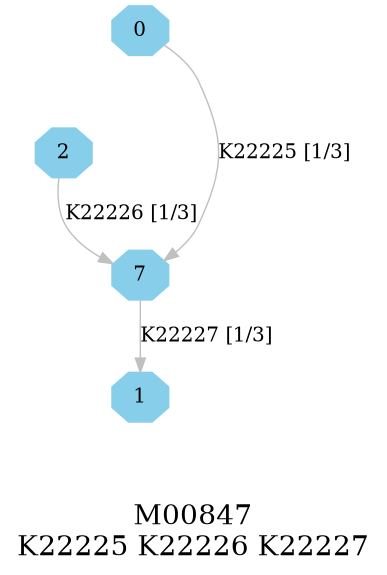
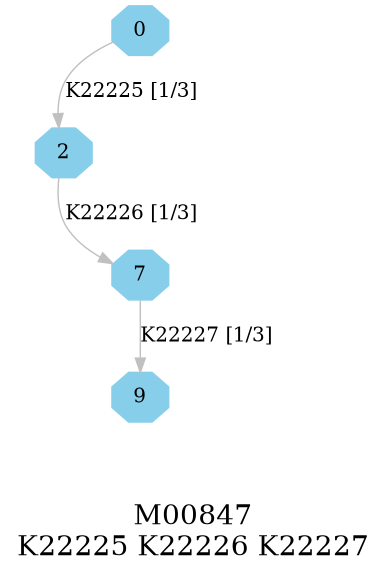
edge "0" -> "7": now "0" -> "2"
node "1": label "1" -> "9"
